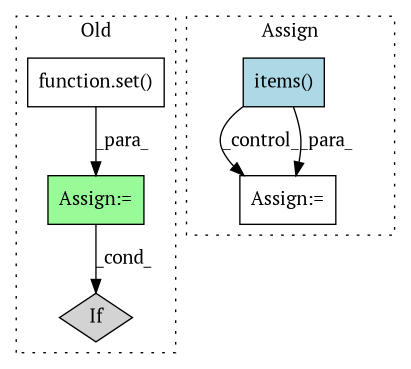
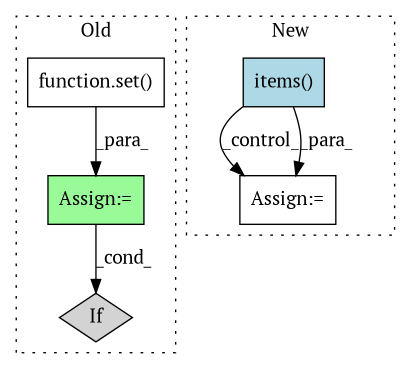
cluster "Assign": label "Assign" -> "New"
